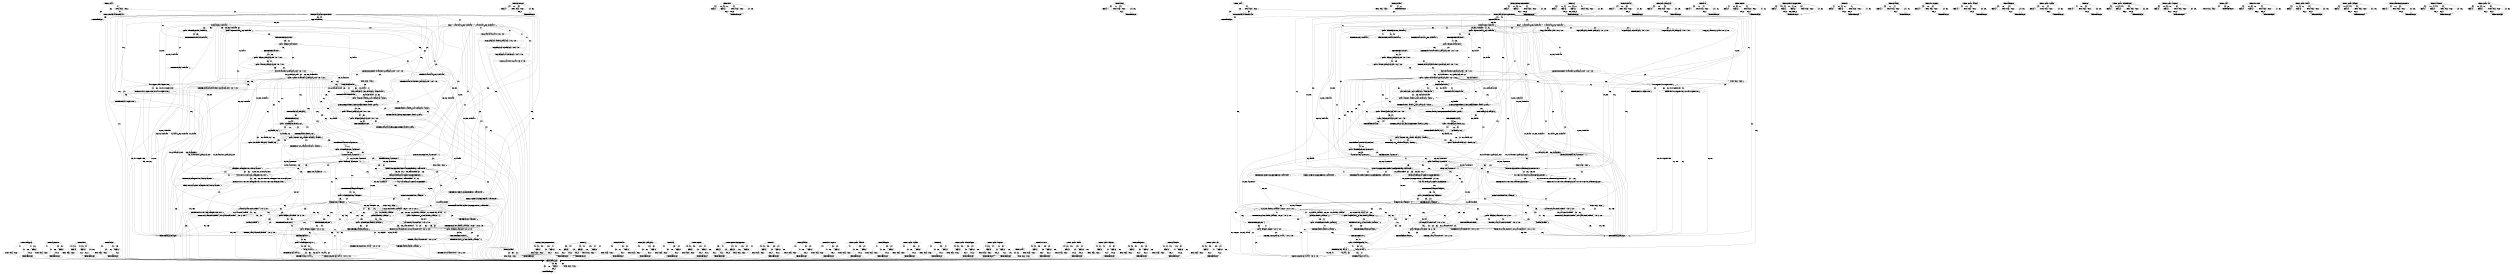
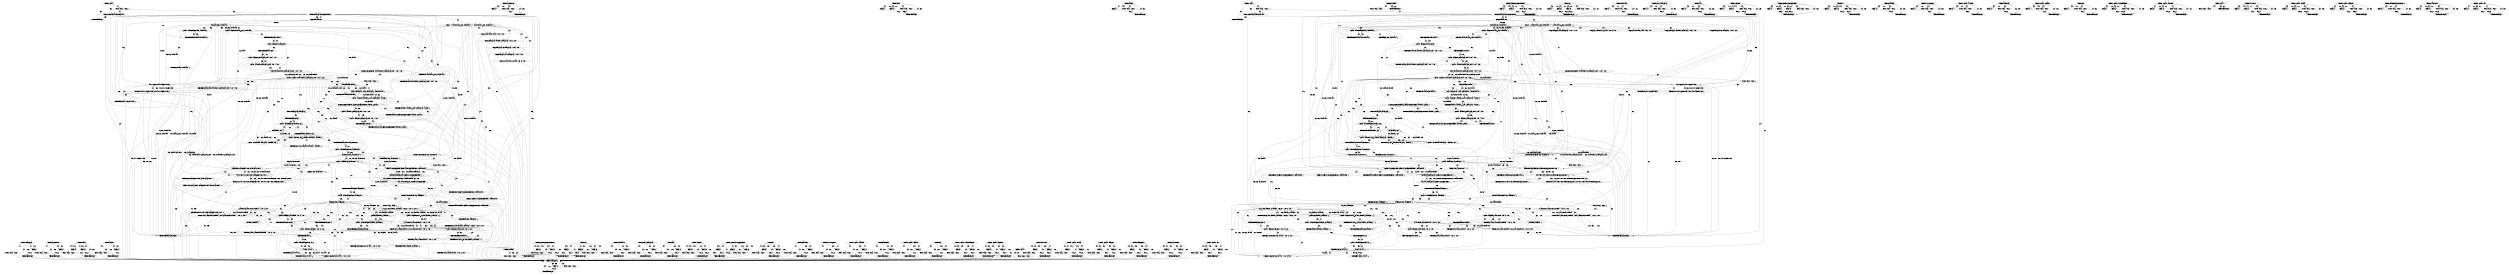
node "(IDENTIFIER,exec,createNotEnoughArgumentsError(exec))": added
